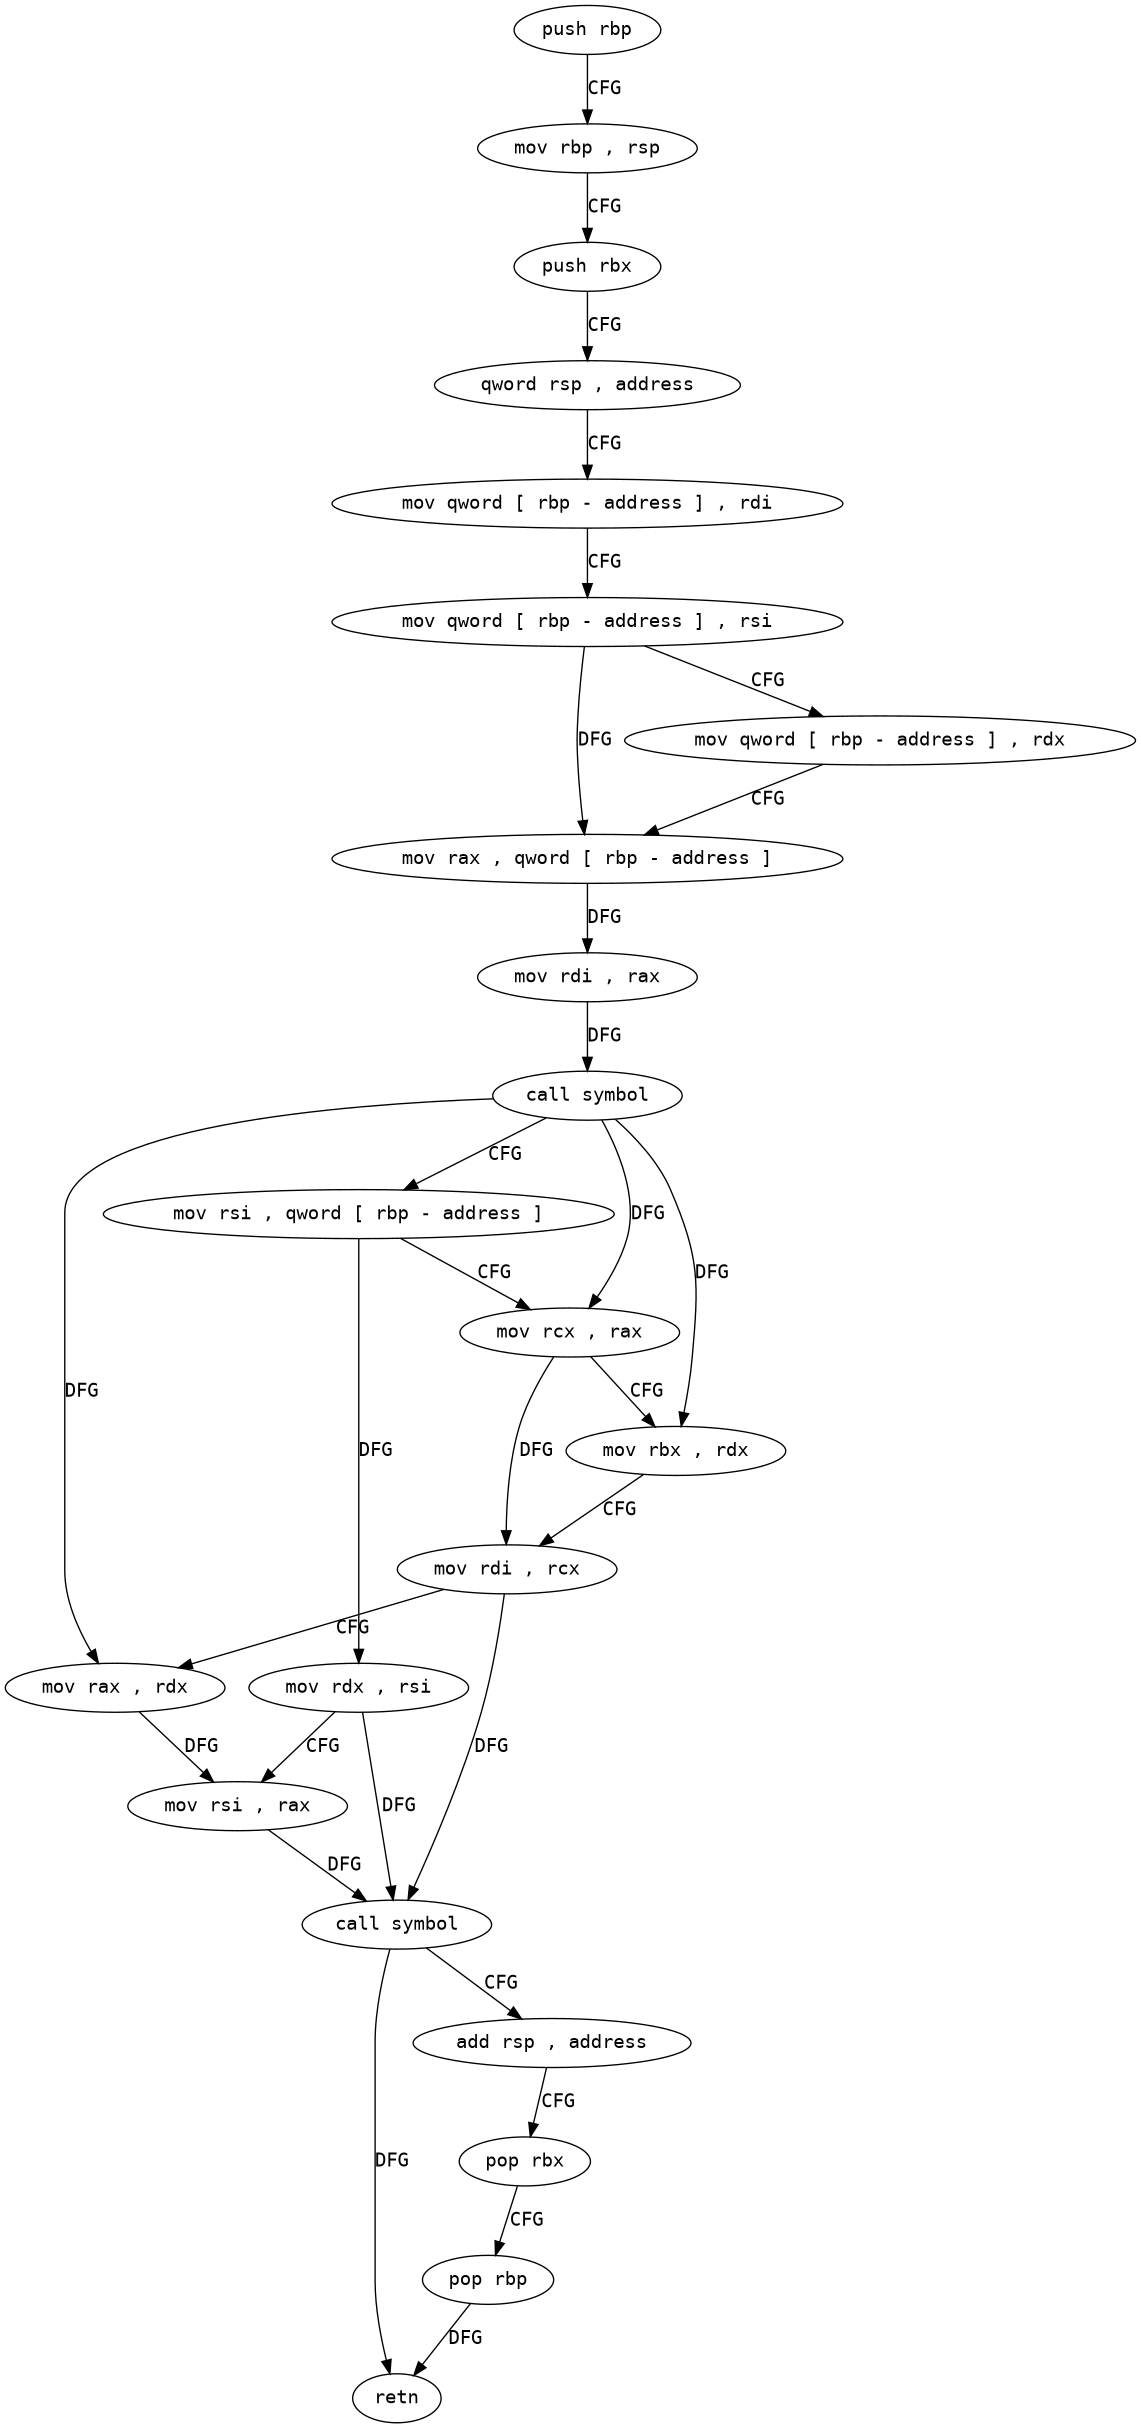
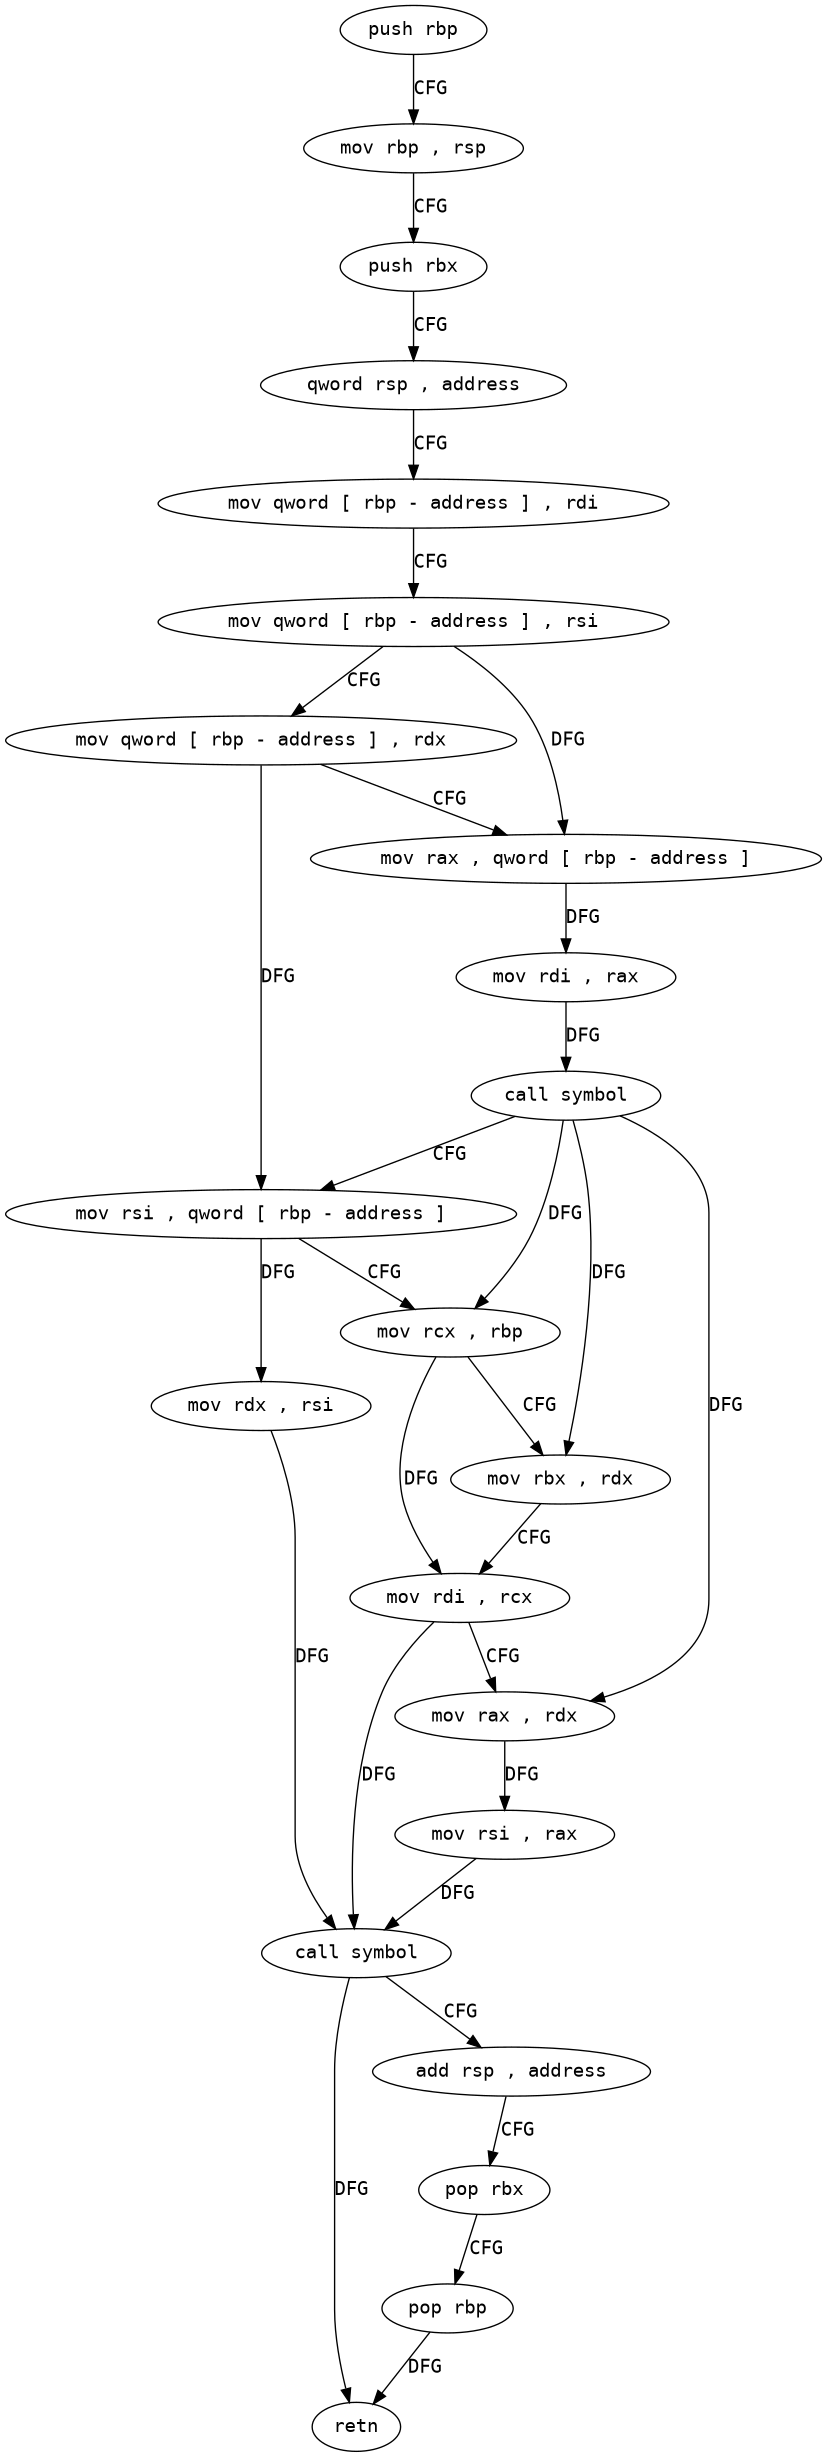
edge "mov qword [ rbp - address ] , rdx" -> "mov rsi , qword [ rbp - address ]": added, label "DFG"
node "mov rcx , rax": label "mov rcx , rax" -> "mov rcx , rbp"
edge "mov rdx , rsi" -> "mov rsi , rax": removed, label "CFG"
